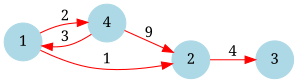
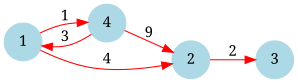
edge "1" -> "4": label "2" -> "1"
edge "2" -> "3": label "4" -> "2"
edge "1" -> "2": label "1" -> "4"
